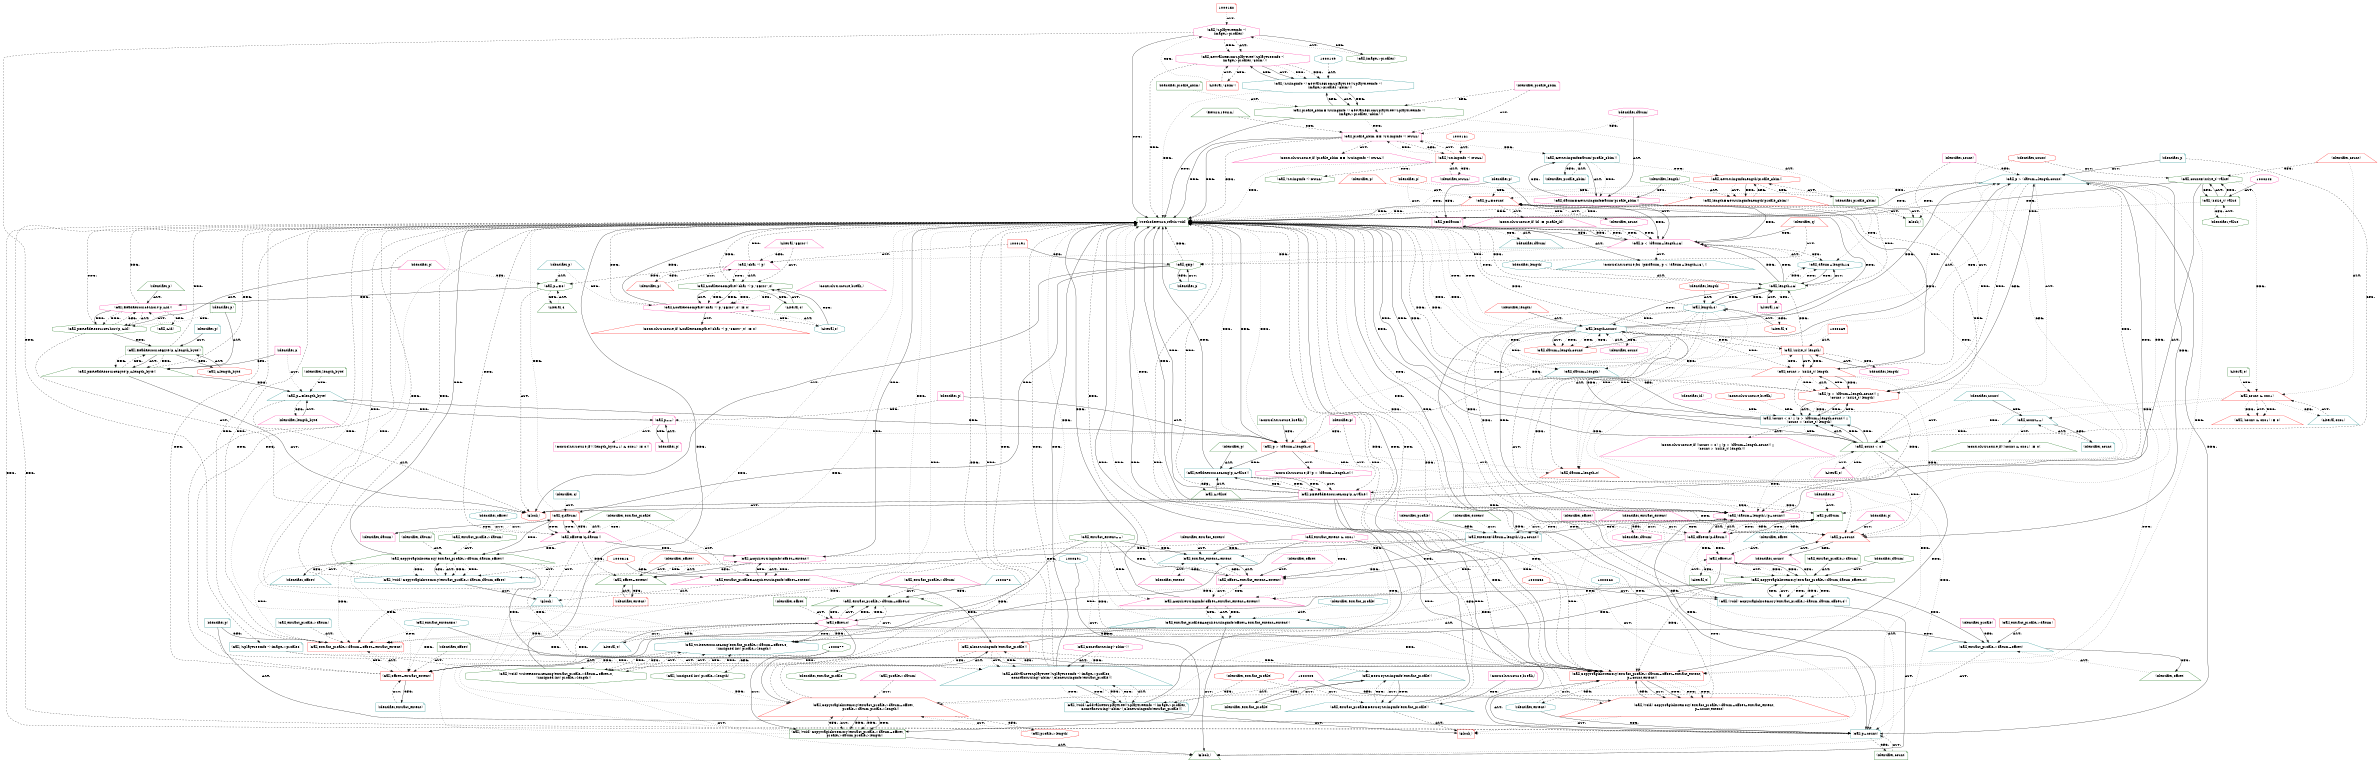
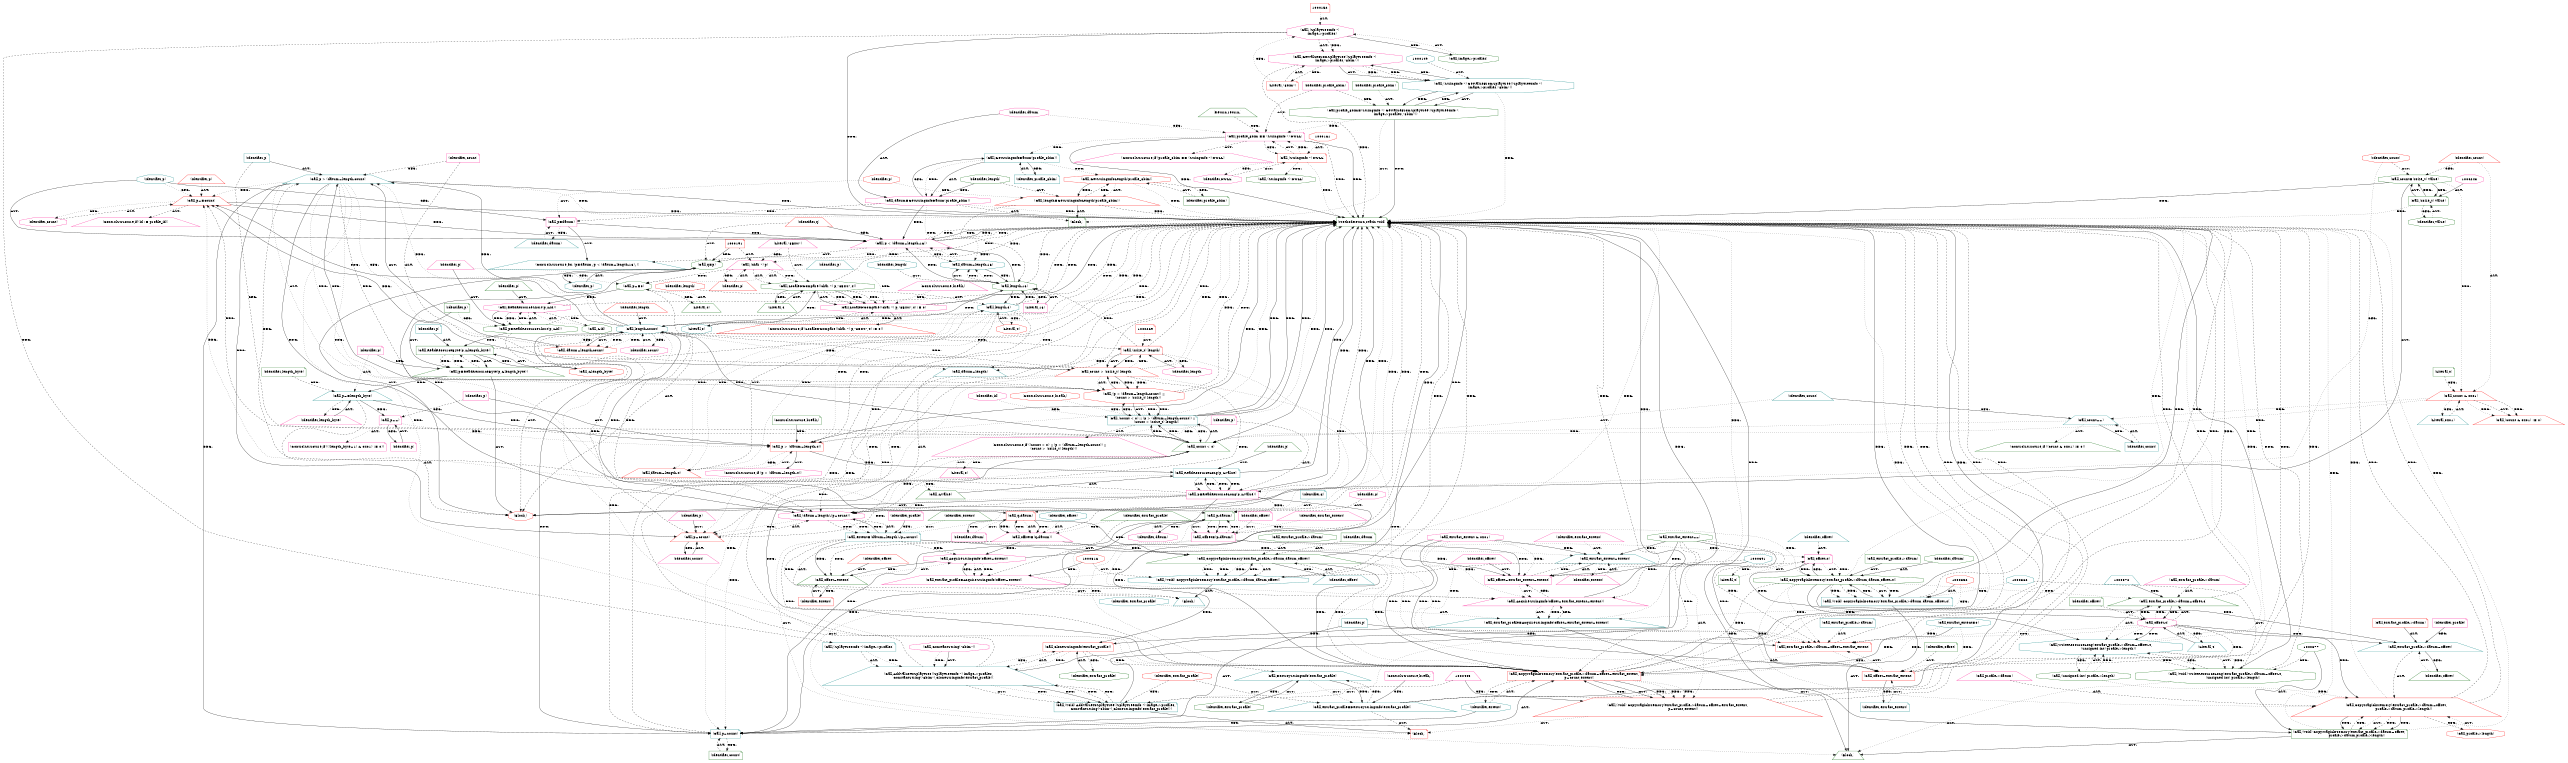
edge "(Call,(char *) p)" -> "(MethodReturn,static void)": removed, label "DDG:"
edge "(Call,q-datum)" -> "(Call,CopyMagickMemory(extract_profile->datum,datum,offset))": label "DDG: " -> "CFG: "
